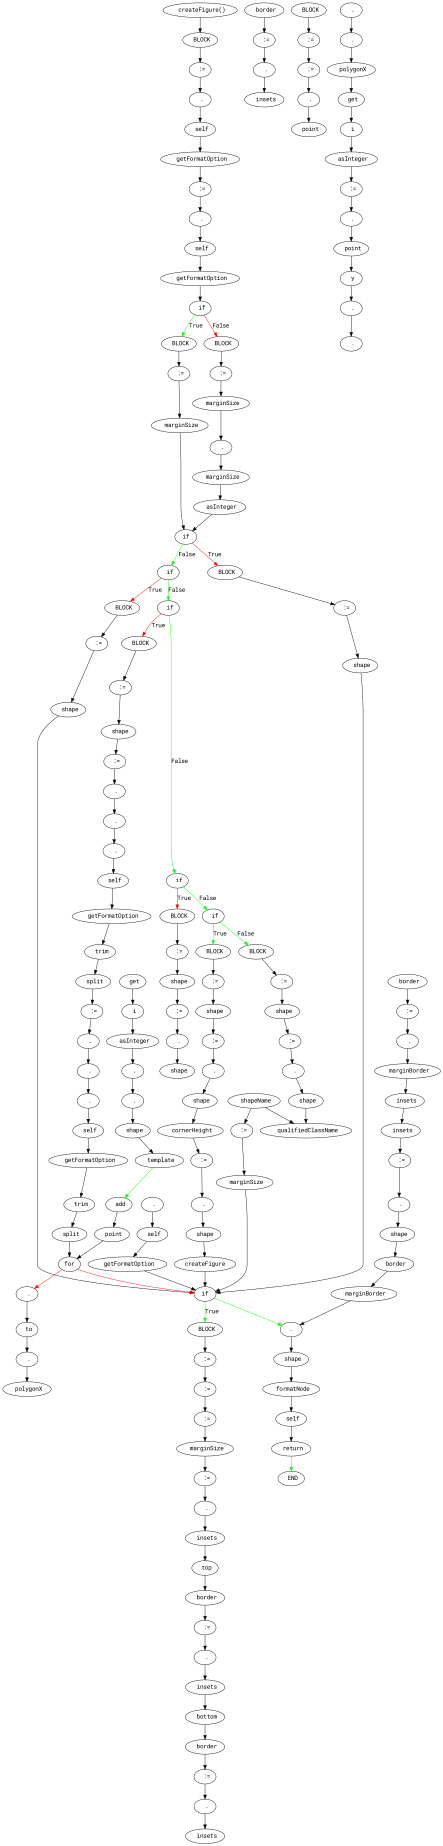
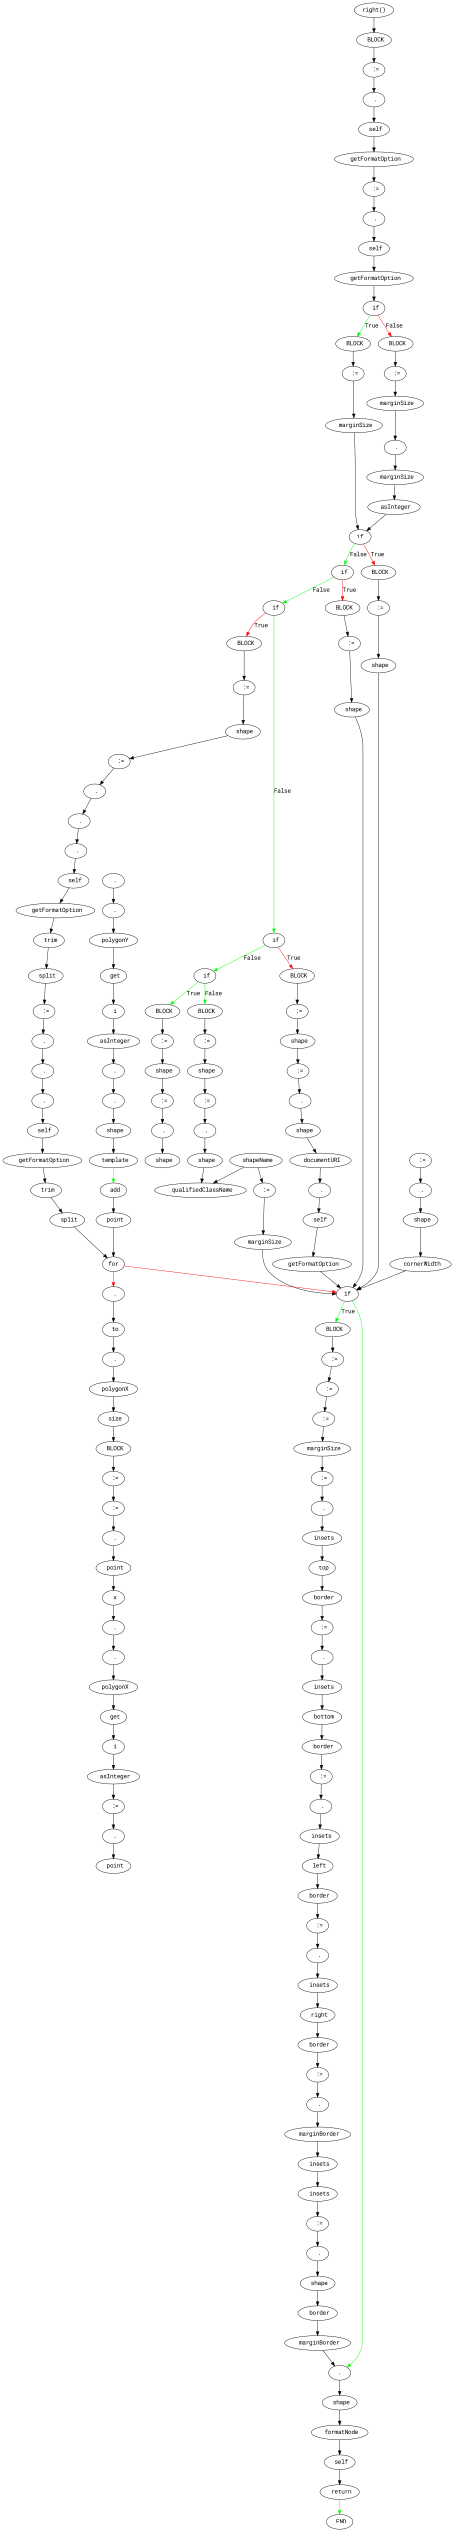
node "createFigure()": label "createFigure()" -> "right()"
node "y": removed
node "polygonY": added
node "cornerHeight": removed
node "documentURI": added
node "createFigure": label "createFigure" -> "cornerWidth"
node "size": added
node "x": added
node "left": added
node "right": added
